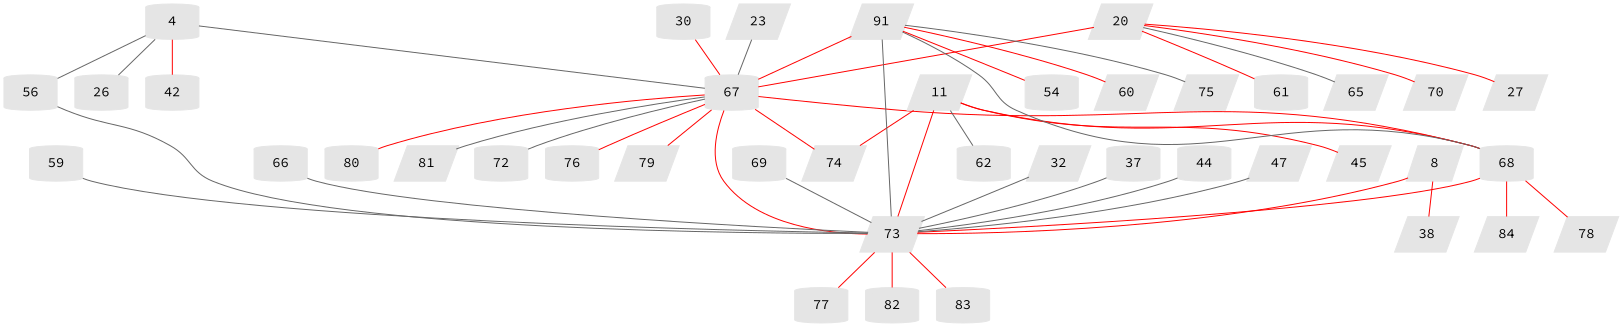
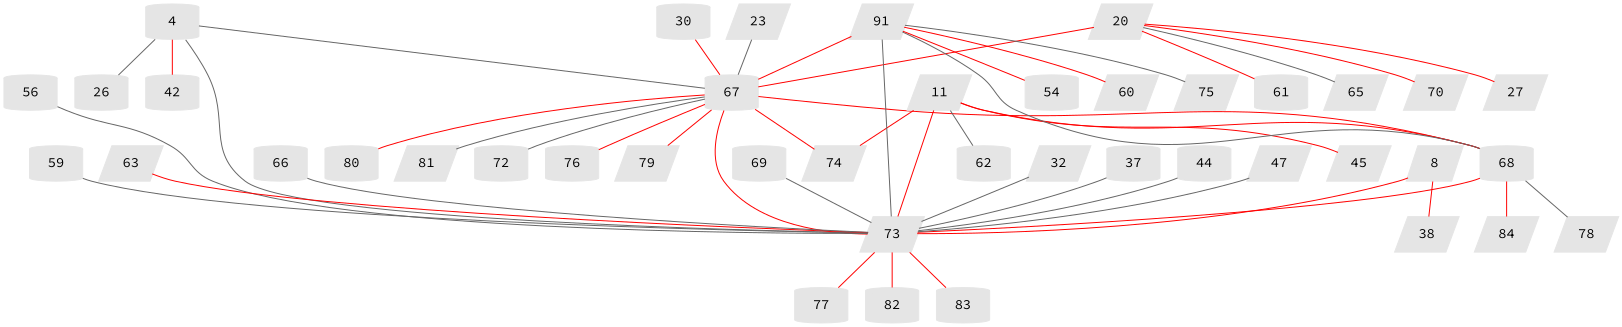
edge "4" -- "56": now "4" -- "73"
node "63": added
edge "68" -- "78": color red -> gray40
